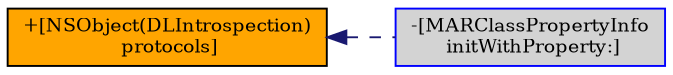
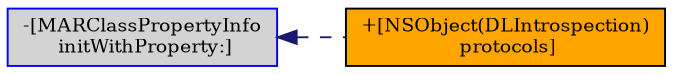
edge "-[MARClassPropertyInfo initWithProperty:]" -> "+[NSObject(DLIntrospection) protocols]": reversed
